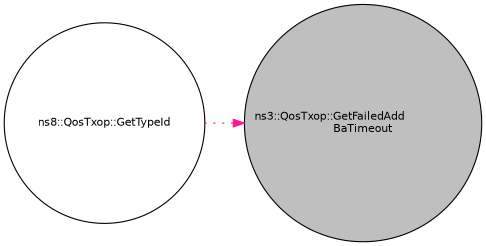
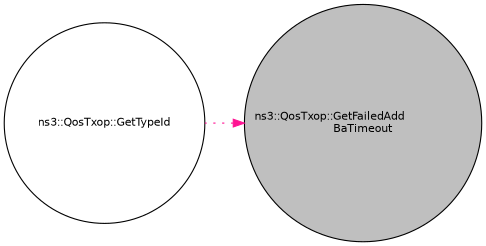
node "ns8::QosTxop::GetTypeId": label "ns8::QosTxop::GetTypeId" -> "ns3::QosTxop::GetTypeId"
